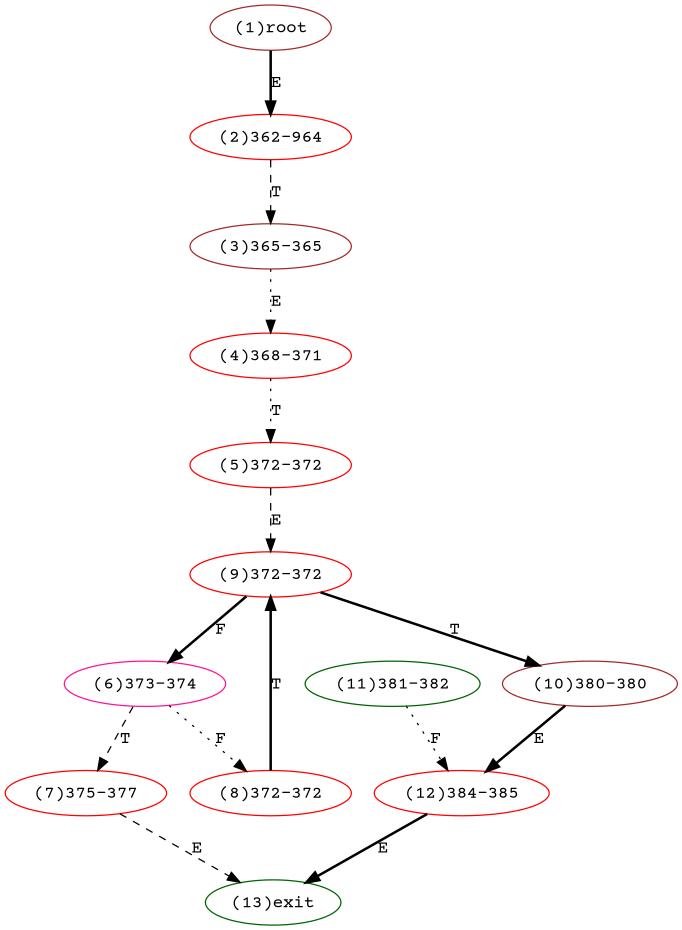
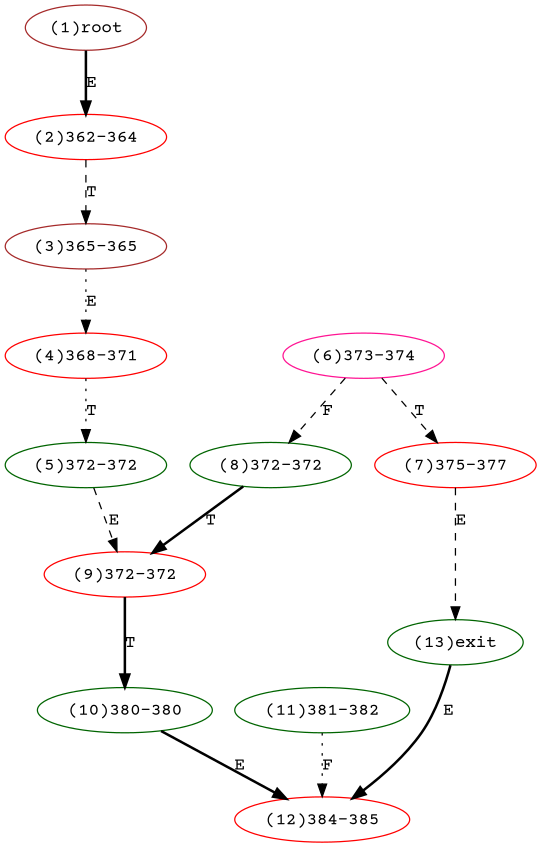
node "(2)362-964": label "(2)362-964" -> "(2)362-364"
node "(5)372-372": color red -> darkgreen
edge "(9)372-372" -> "(6)373-374": removed, label "F"
node "(10)380-380": color brown -> darkgreen
edge "(6)373-374" -> "(8)372-372": style dotted -> dashed
node "(8)372-372": color red -> darkgreen
edge "(12)384-385" -> "(13)exit": reversed
